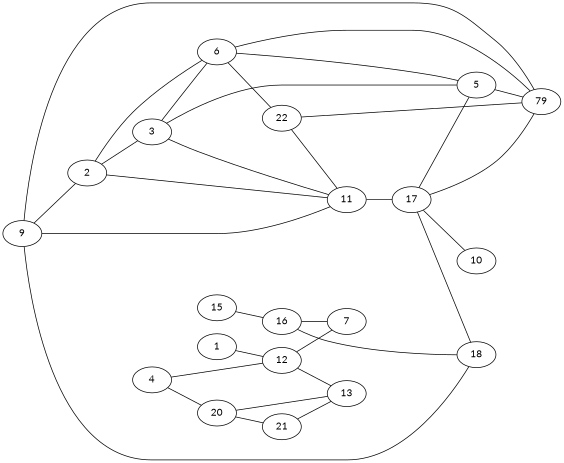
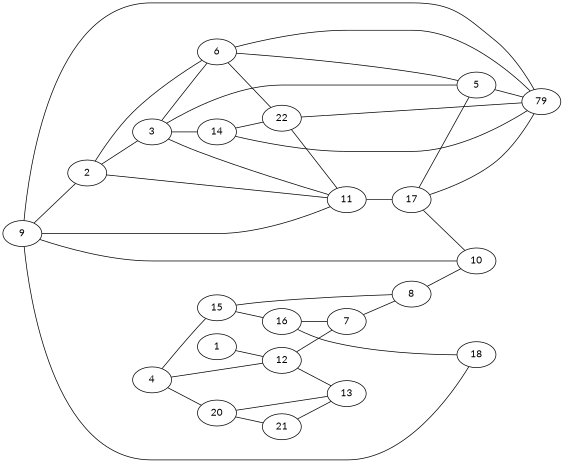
node "14": added
edge "9" -- "10": added
edge "17" -- "18": removed
node "8": added
edge "15" -- "4": added
